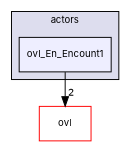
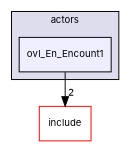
node "ovl": label "ovl" -> "include"
